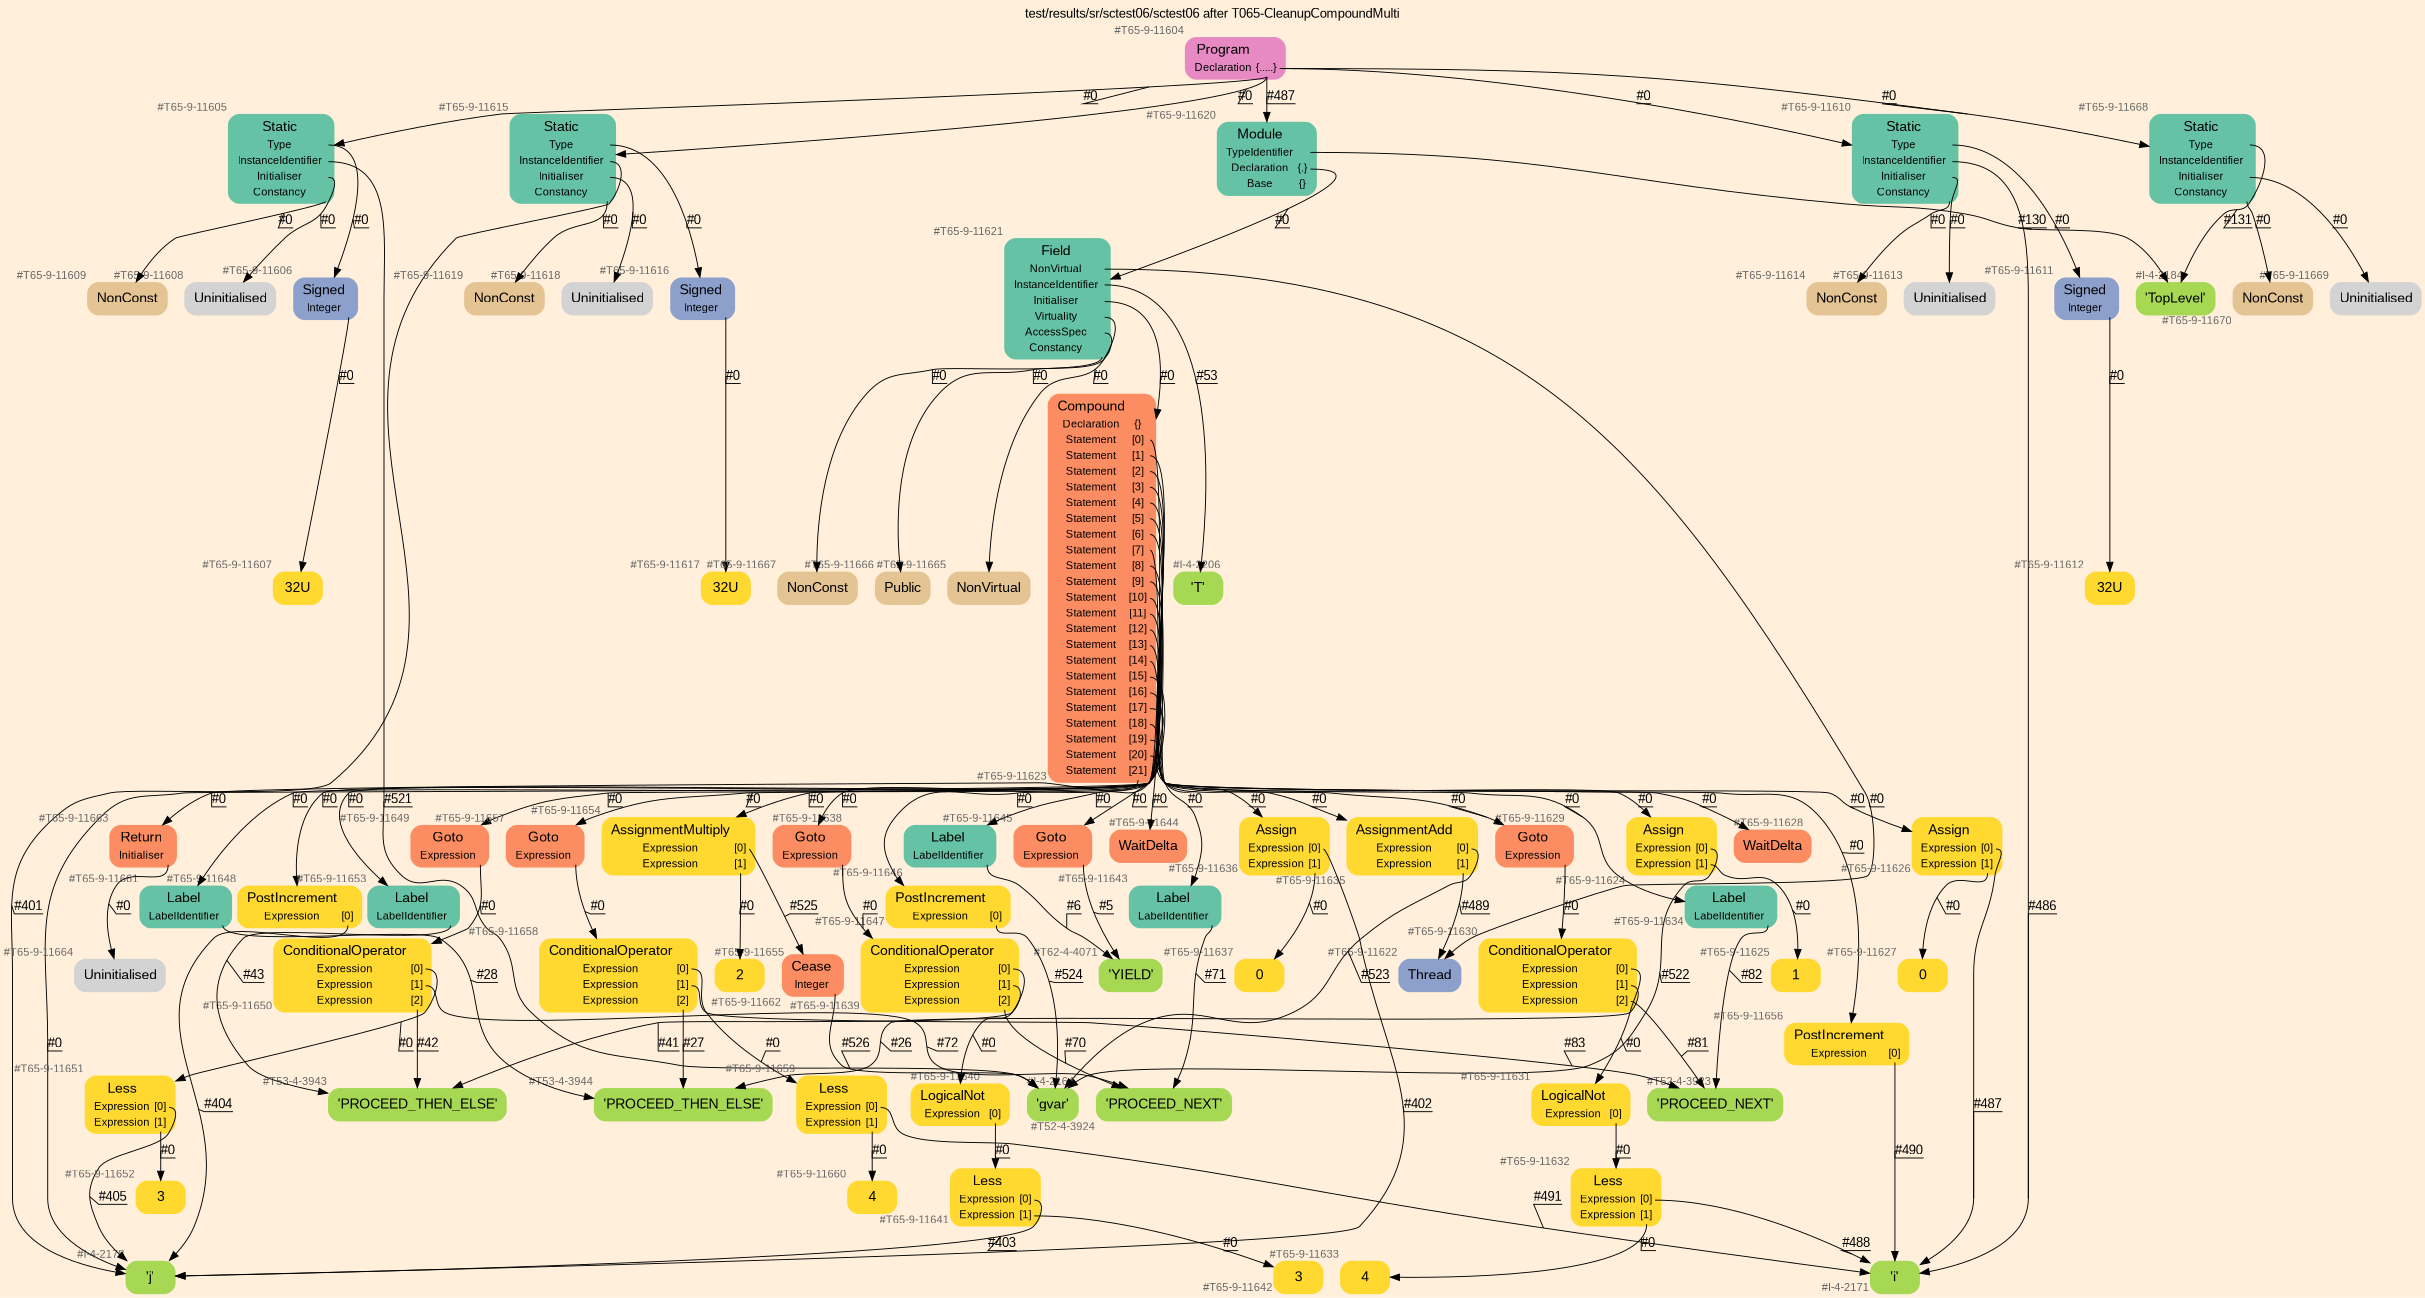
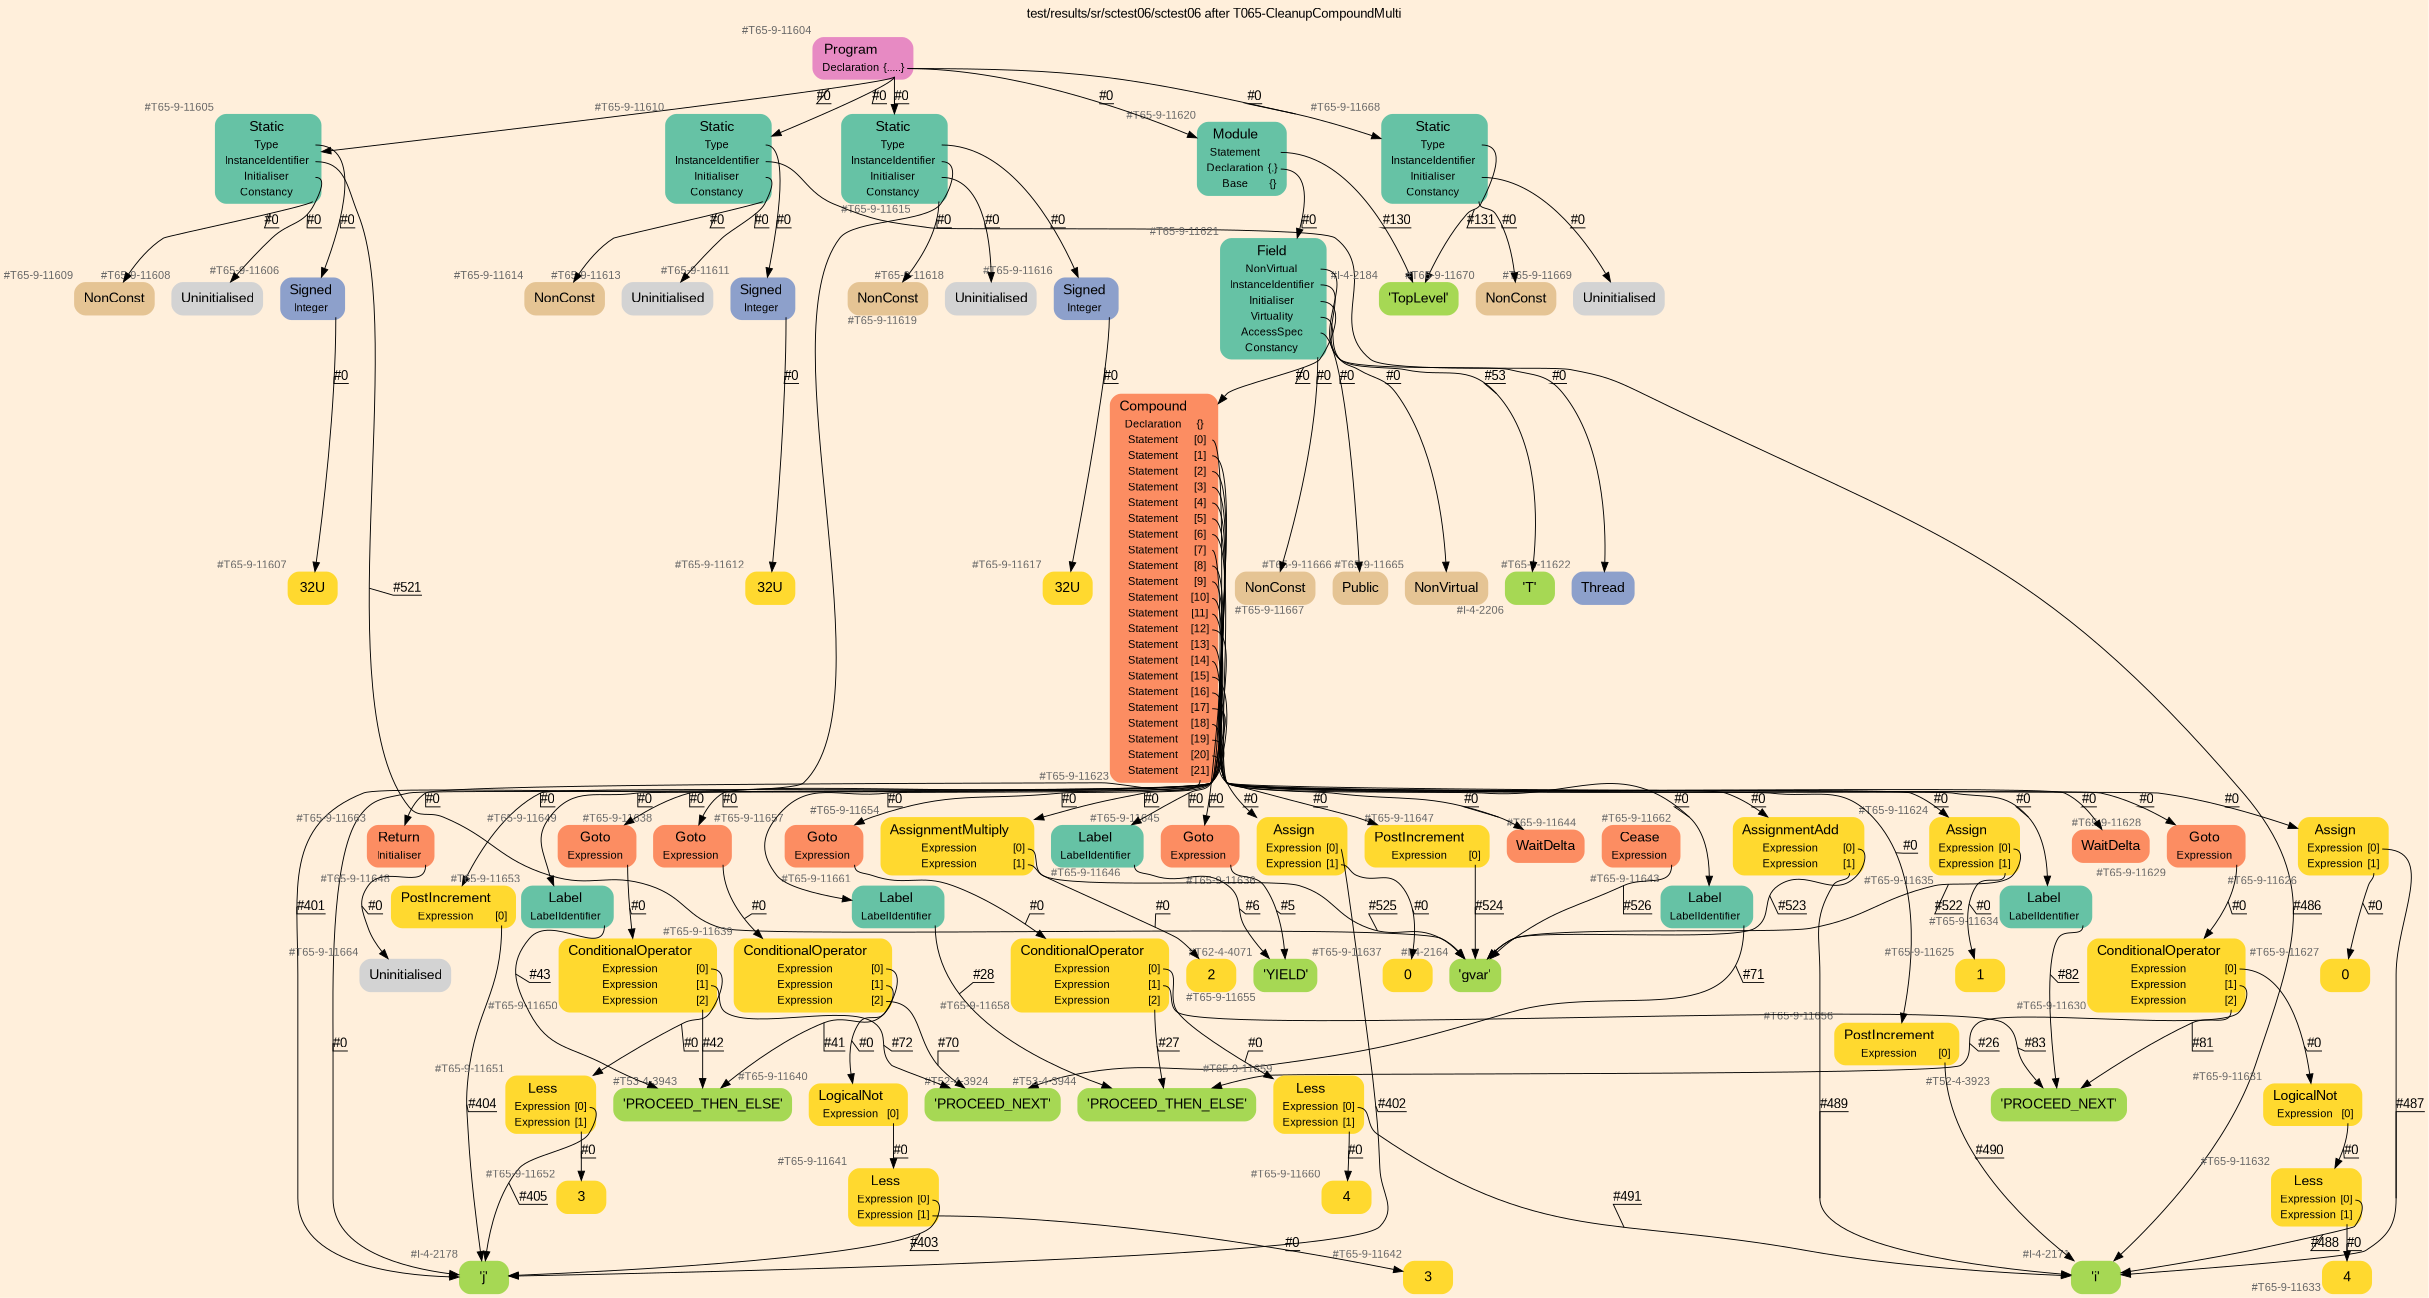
edge "Program" -> "Module": label "#487" -> "#0"
node "Module": text "TypeIdentifier" -> "Statement"
edge "AssignmentMultiply" -> "Cease": now "AssignmentMultiply" -> "'gvar'"
edge "AssignmentAdd" -> "Thread": now "AssignmentAdd" -> "'i'"
node "Cease": text "Integer" -> "Expression"
